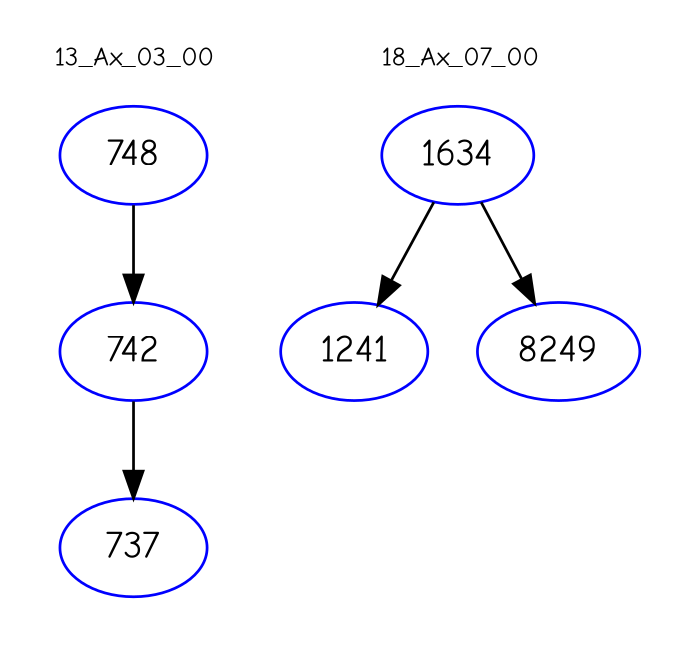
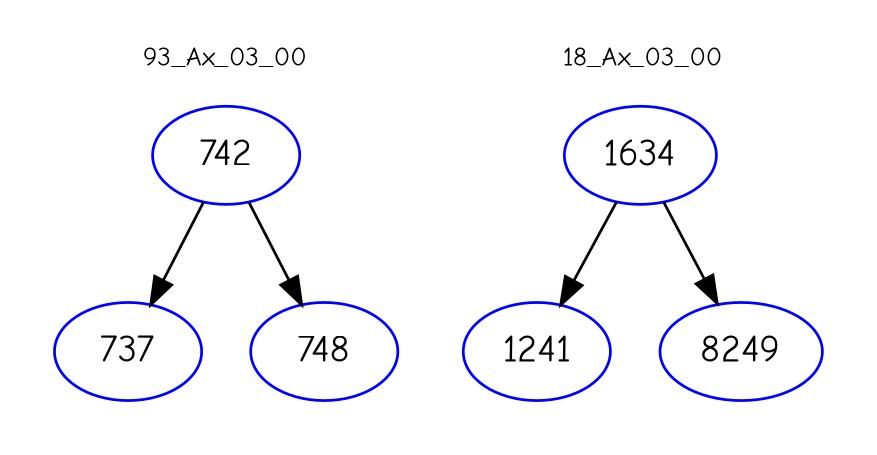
cluster "13_Ax_03_00": label "13_Ax_03_00" -> "93_Ax_03_00"
cluster "18_Ax_07_00": label "18_Ax_07_00" -> "18_Ax_03_00"
edge "748" -> "742": reversed
